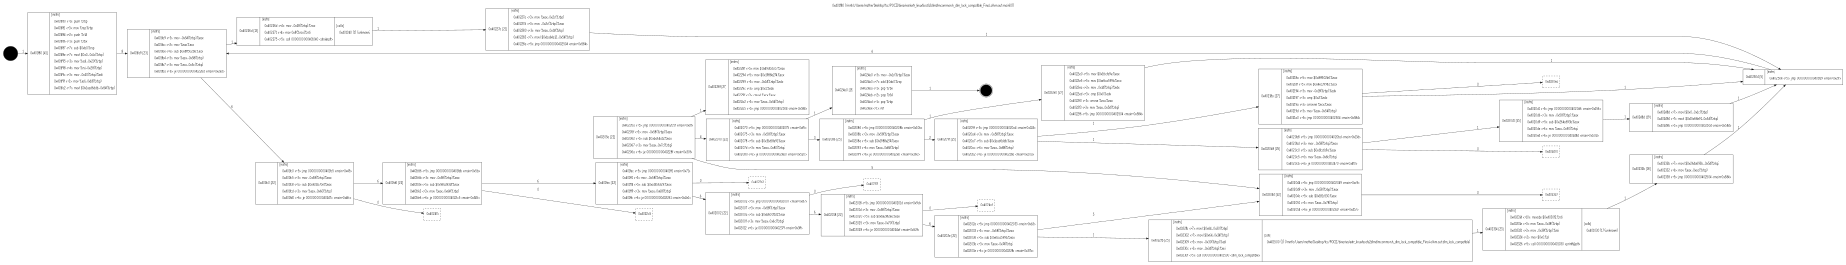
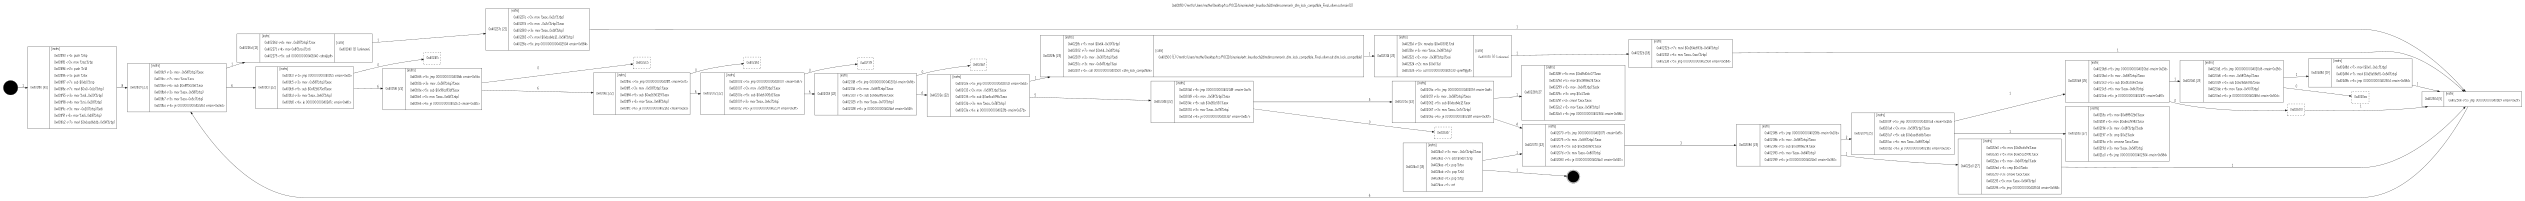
edge "0x40218a [27]" -> "0x4020ea": now "0x4020d1 [25]" -> "0x4020ea"
edge "0x40218a [27]" -> "0x402504 [5]": now "0x402470" -> "0x402504 [5]"
edge "0x402070 [22]" -> "0x4024a0 [15]": reversed
edge "0x40205a [22]" -> "0x402044 [22]": reversed
